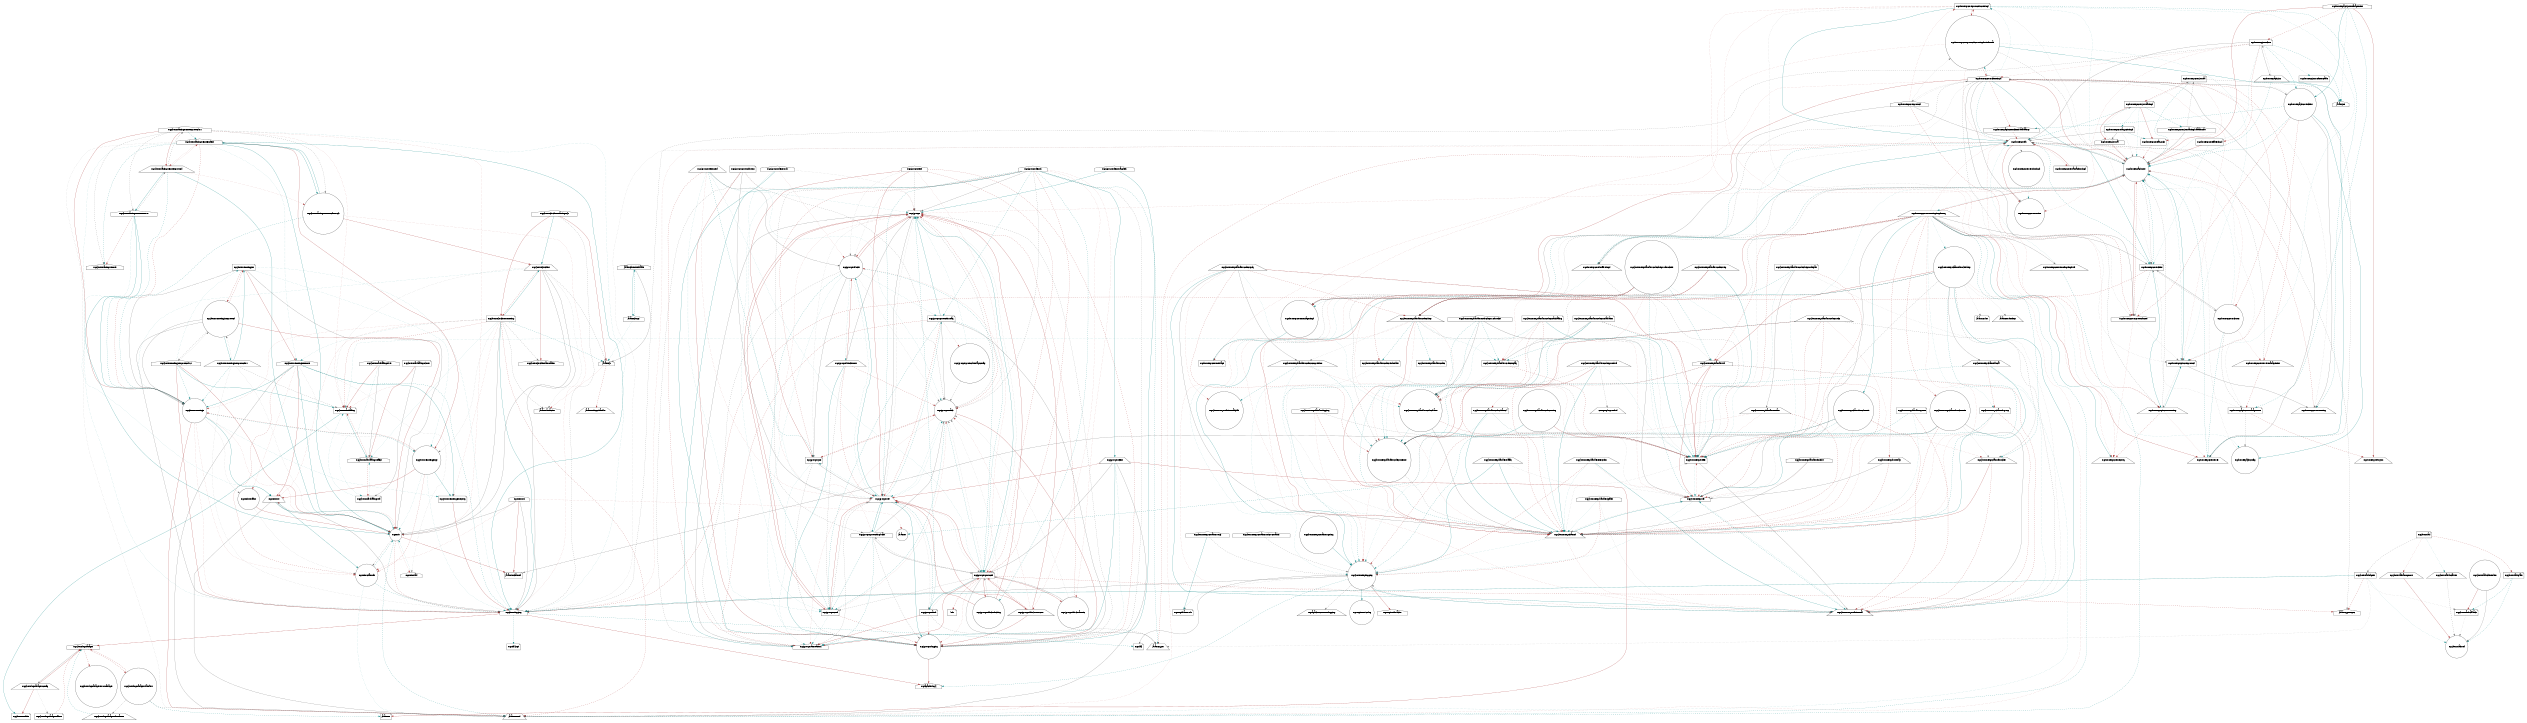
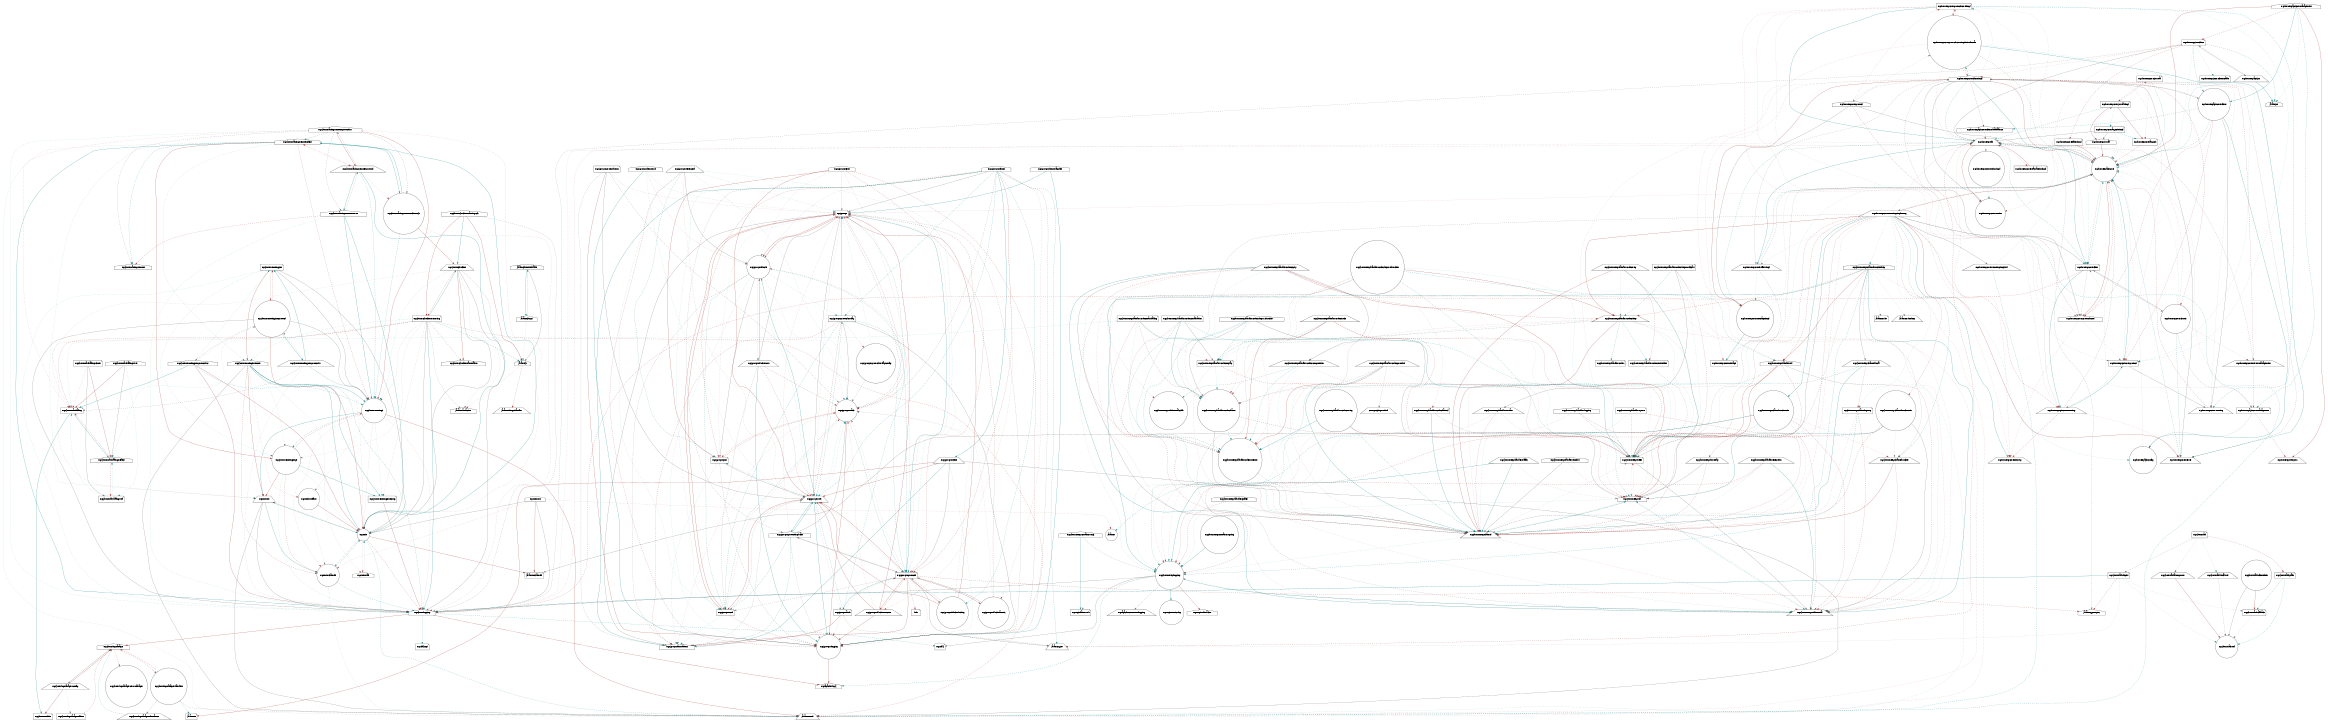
node "org_hornetq_core_journal_impl_dataformat": removed
node "org_jboss_netty_channel_socket_http": shape circle -> house
node "org_jboss_netty_container_microcontainer": removed
